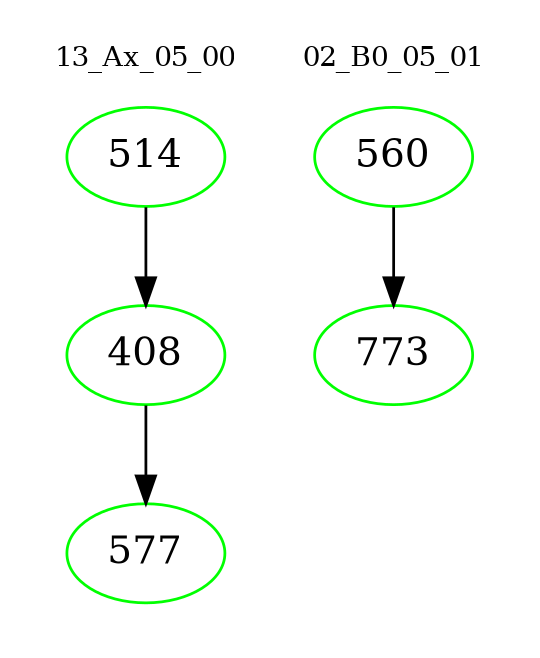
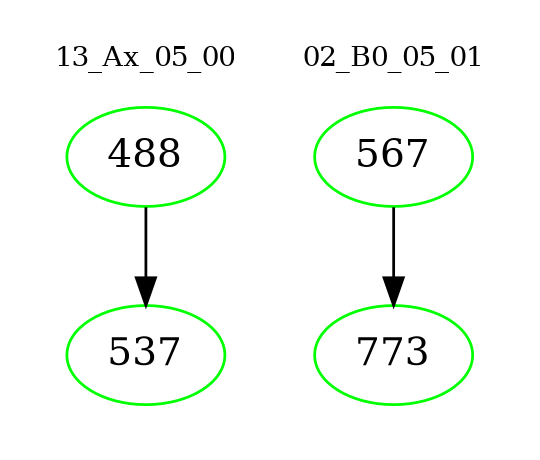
node "514": removed
node "560": label "560" -> "567"
node "408": label "408" -> "488"
node "577": label "577" -> "537"
